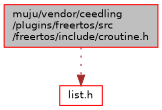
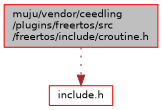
node "list.h": label "list.h" -> "include.h"
